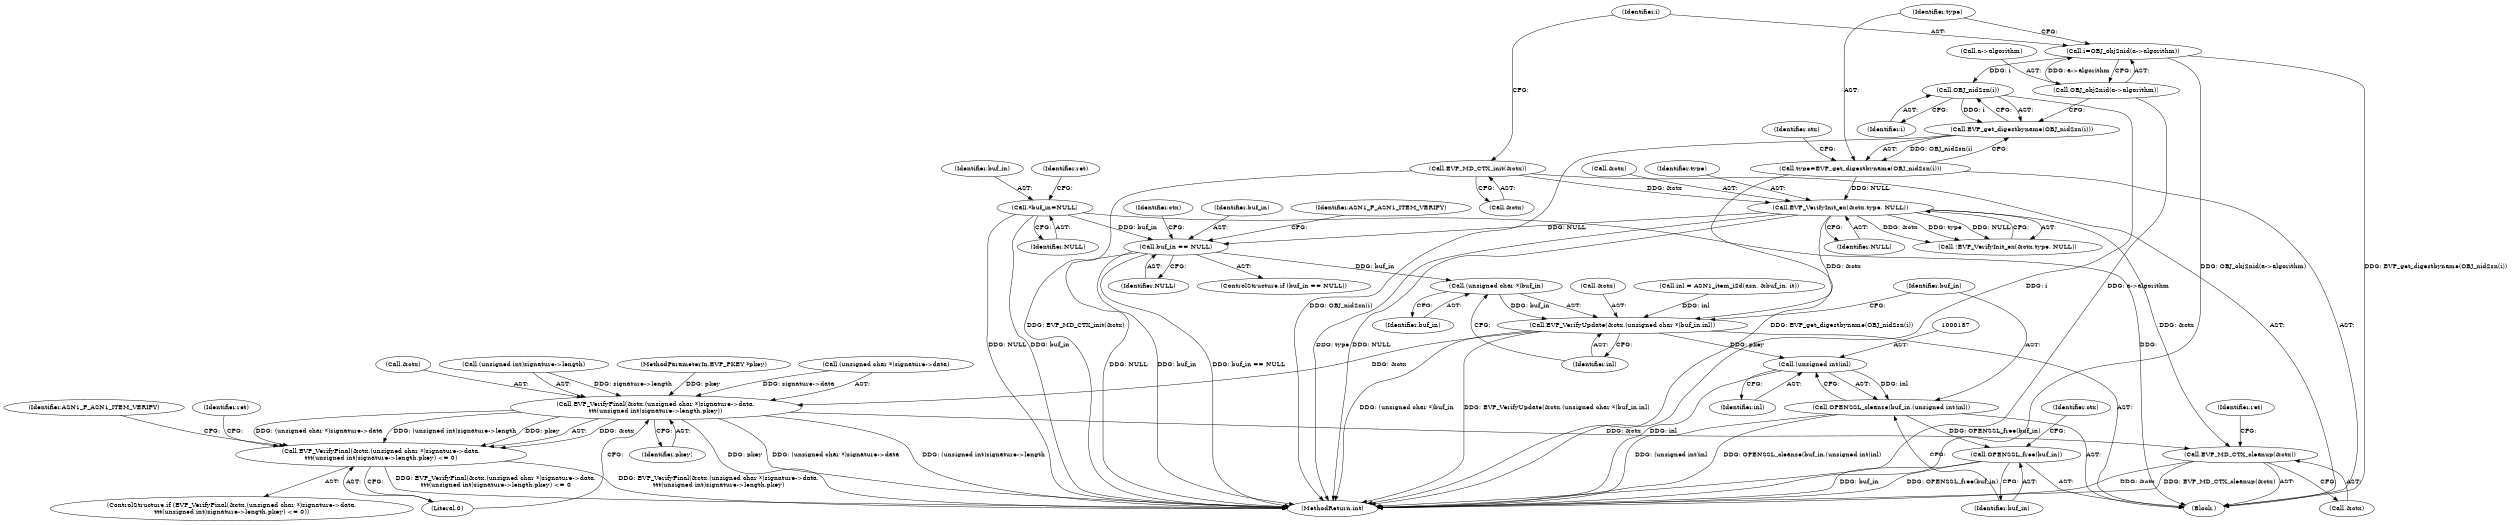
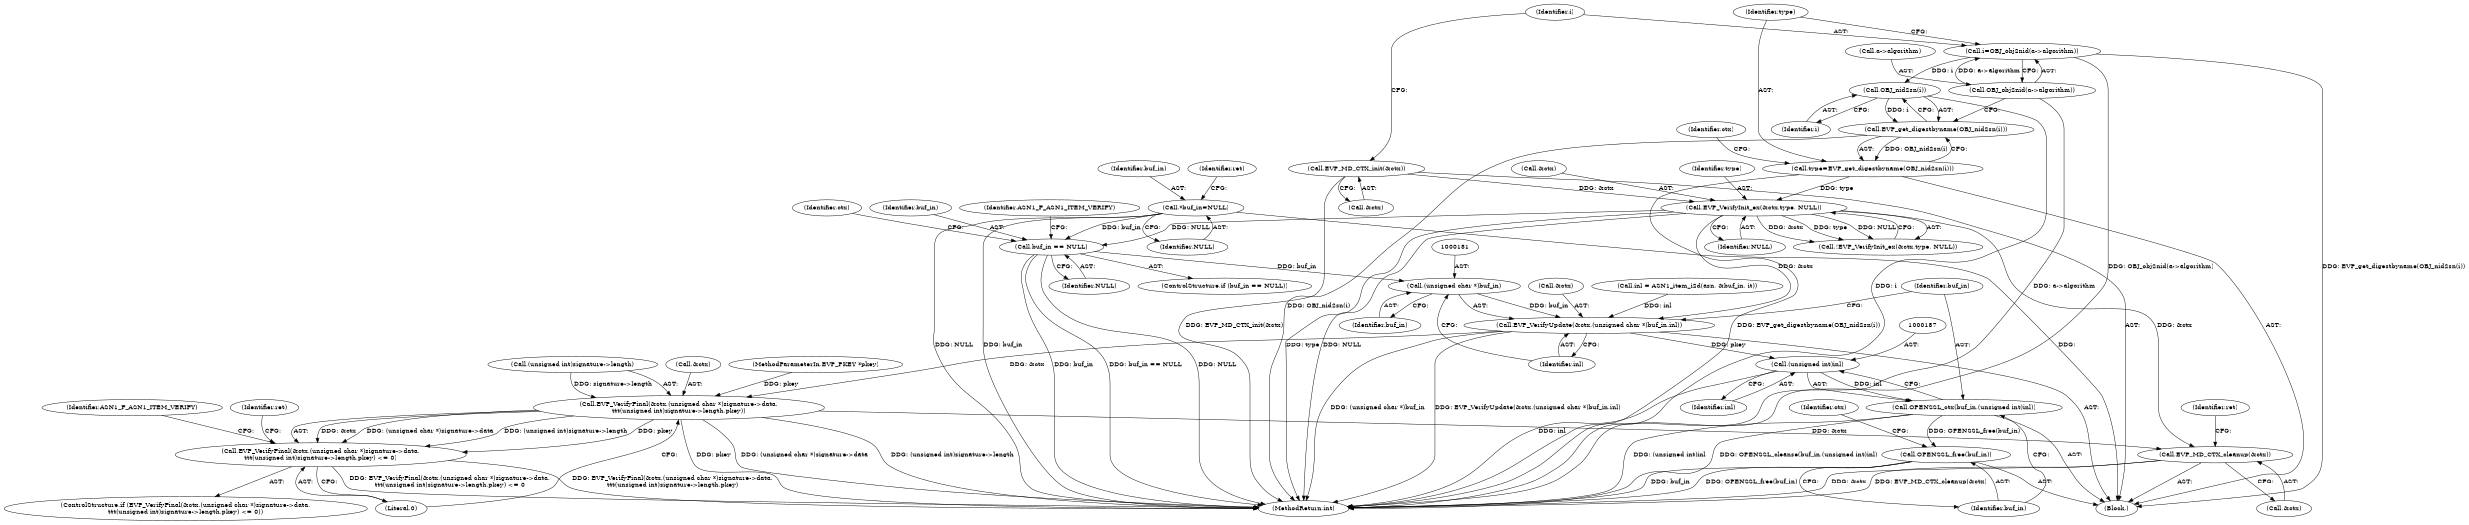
edge "(Call,type=EVP_get_digestbyname(OBJ_nid2sn(i)))" -> "(Call,EVP_VerifyInit_ex(&ctx,type, NULL))": label "DDG: NULL" -> "DDG: type"
node "1000181": added
node "(Call,(unsigned char *)signature->data)": removed
node "(Call,OPENSSL_cleanse(buf_in,(unsigned int)inl))": label "(Call,OPENSSL_cleanse(buf_in,(unsigned int)inl))" -> "(Call,OPENSSL_ctx(buf_in,(unsigned int)inl))"
node "(Identifier,pkey)": removed
